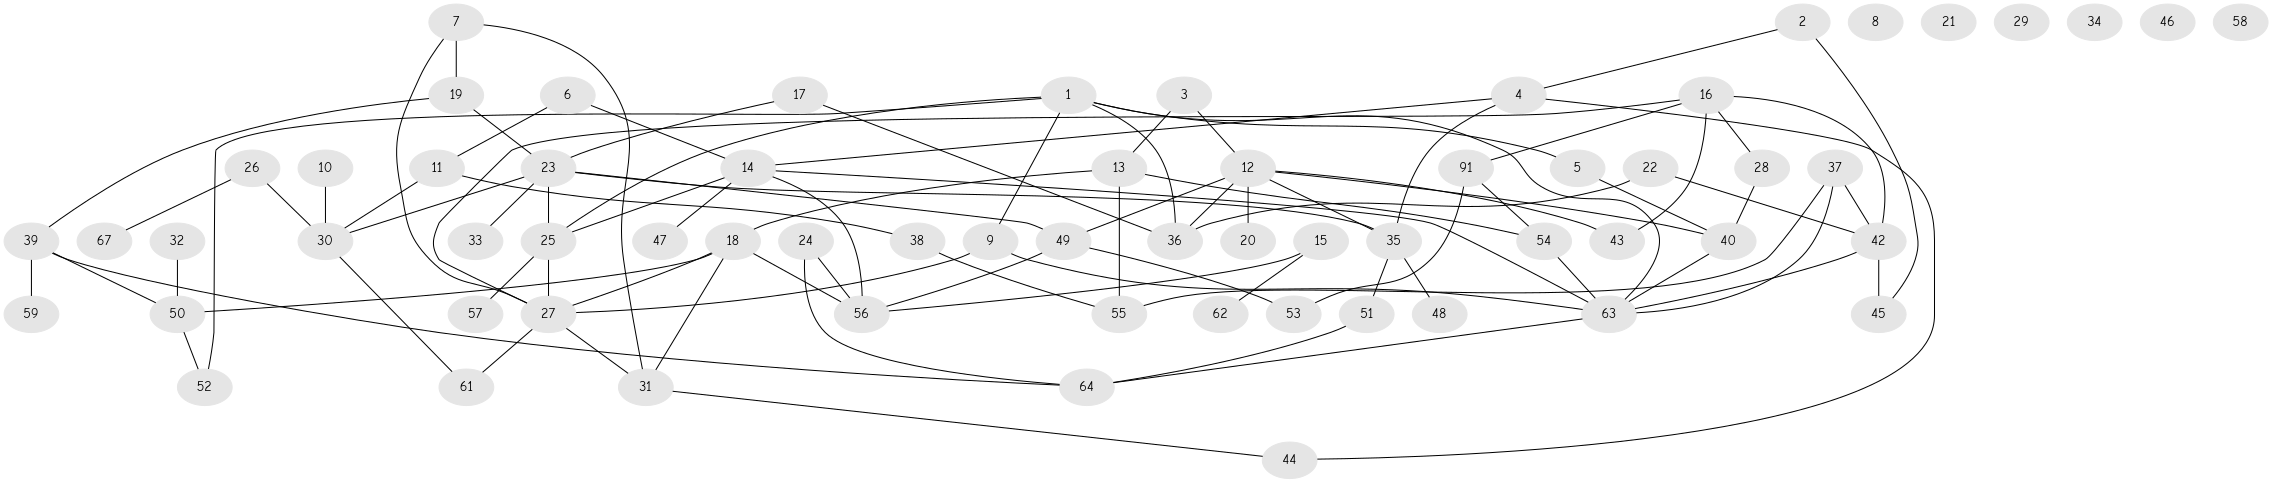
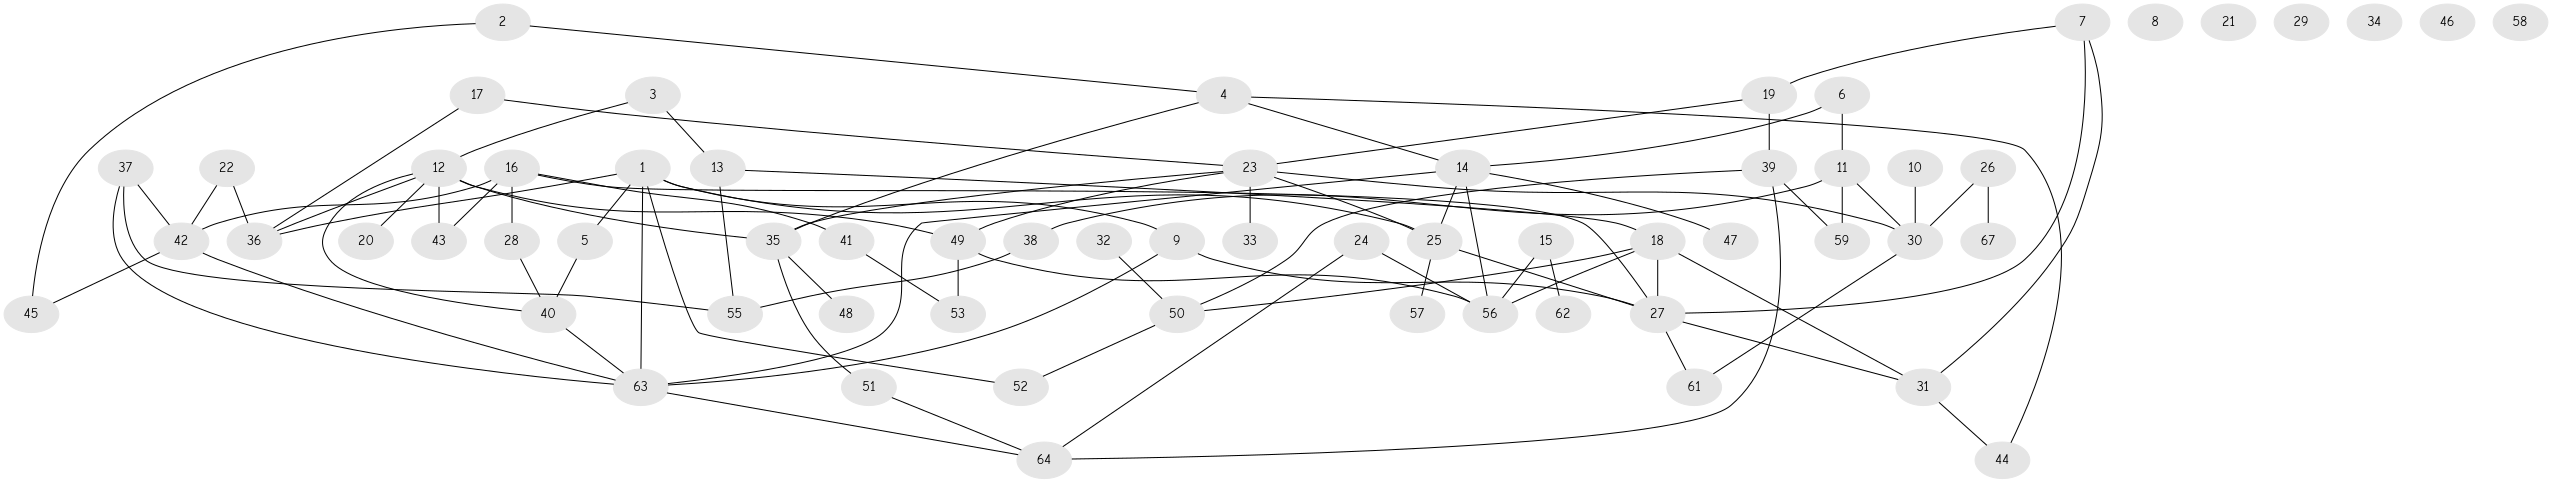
node "91": label "91" -> "41"
edge "11" -- "59": added
node "54": removed
